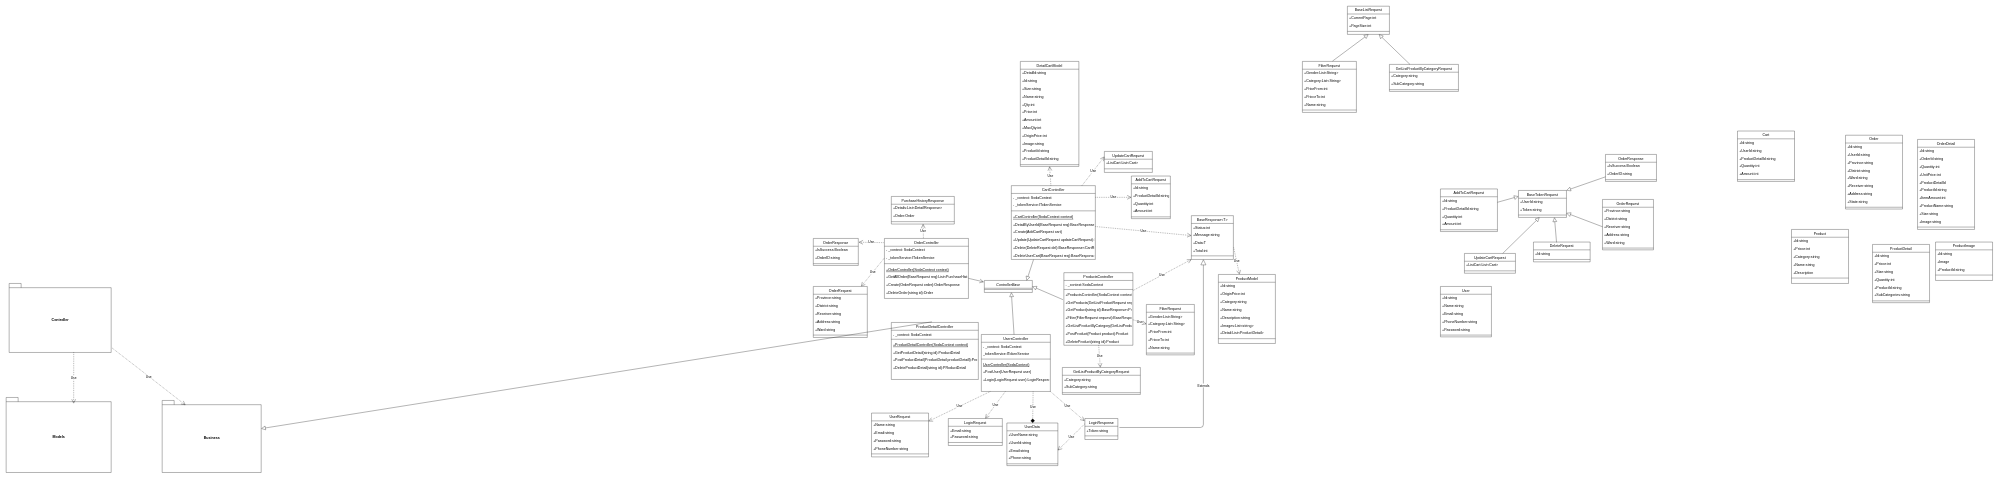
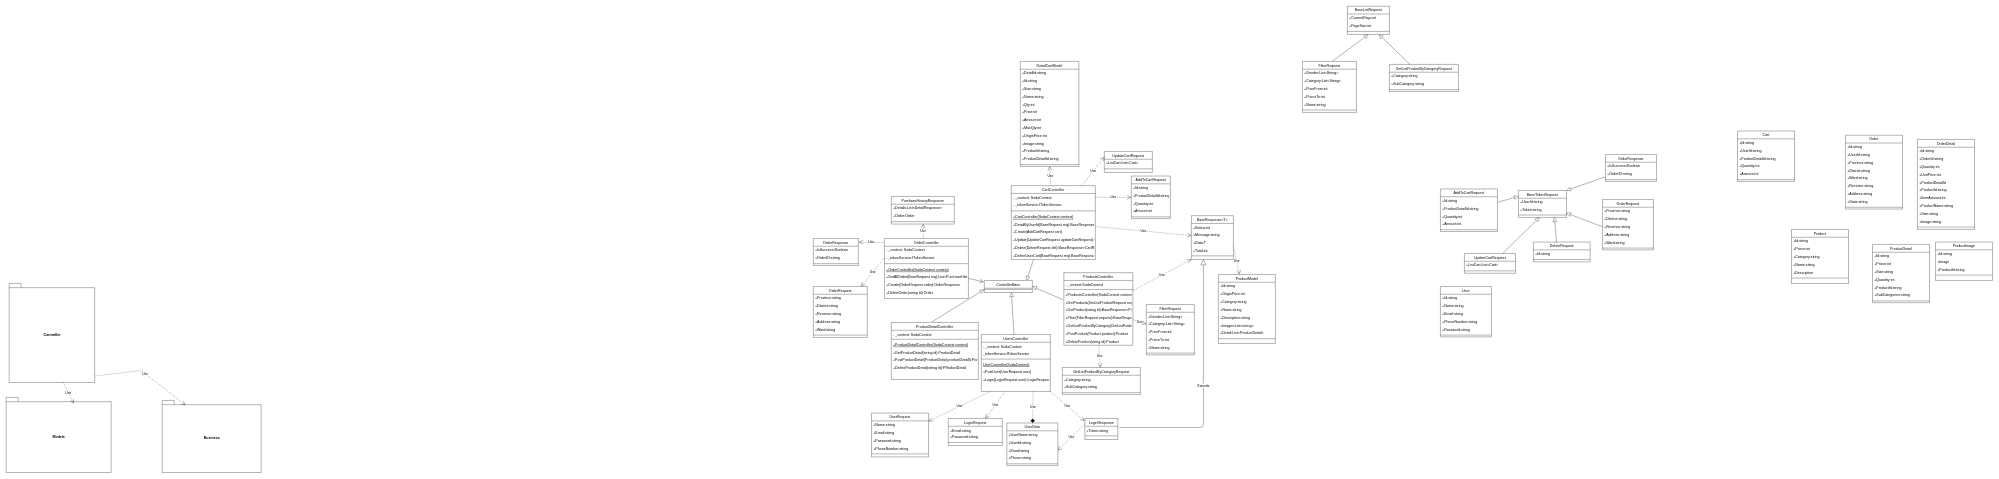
node "Controller": size 102x69 -> 86x99
edge "ProductDetailController" -> "Business": now "ProductDetailController" -> "ControllerBase"
